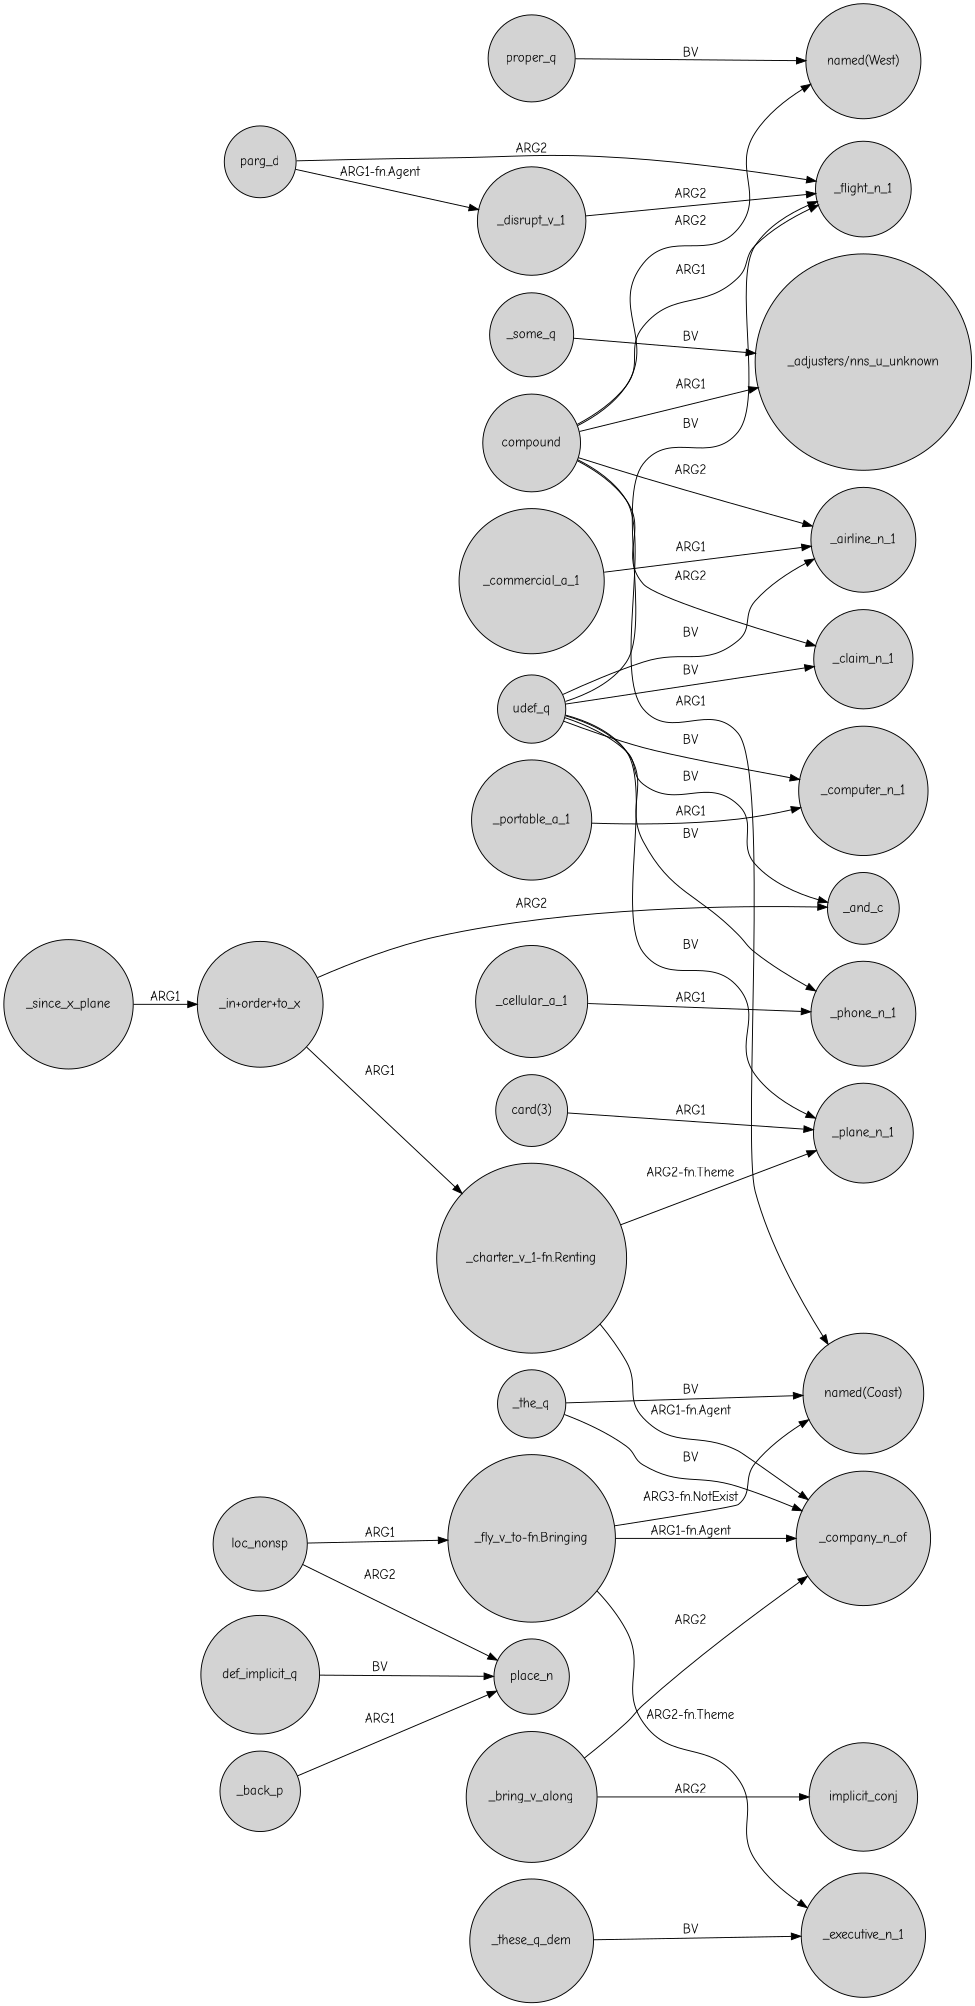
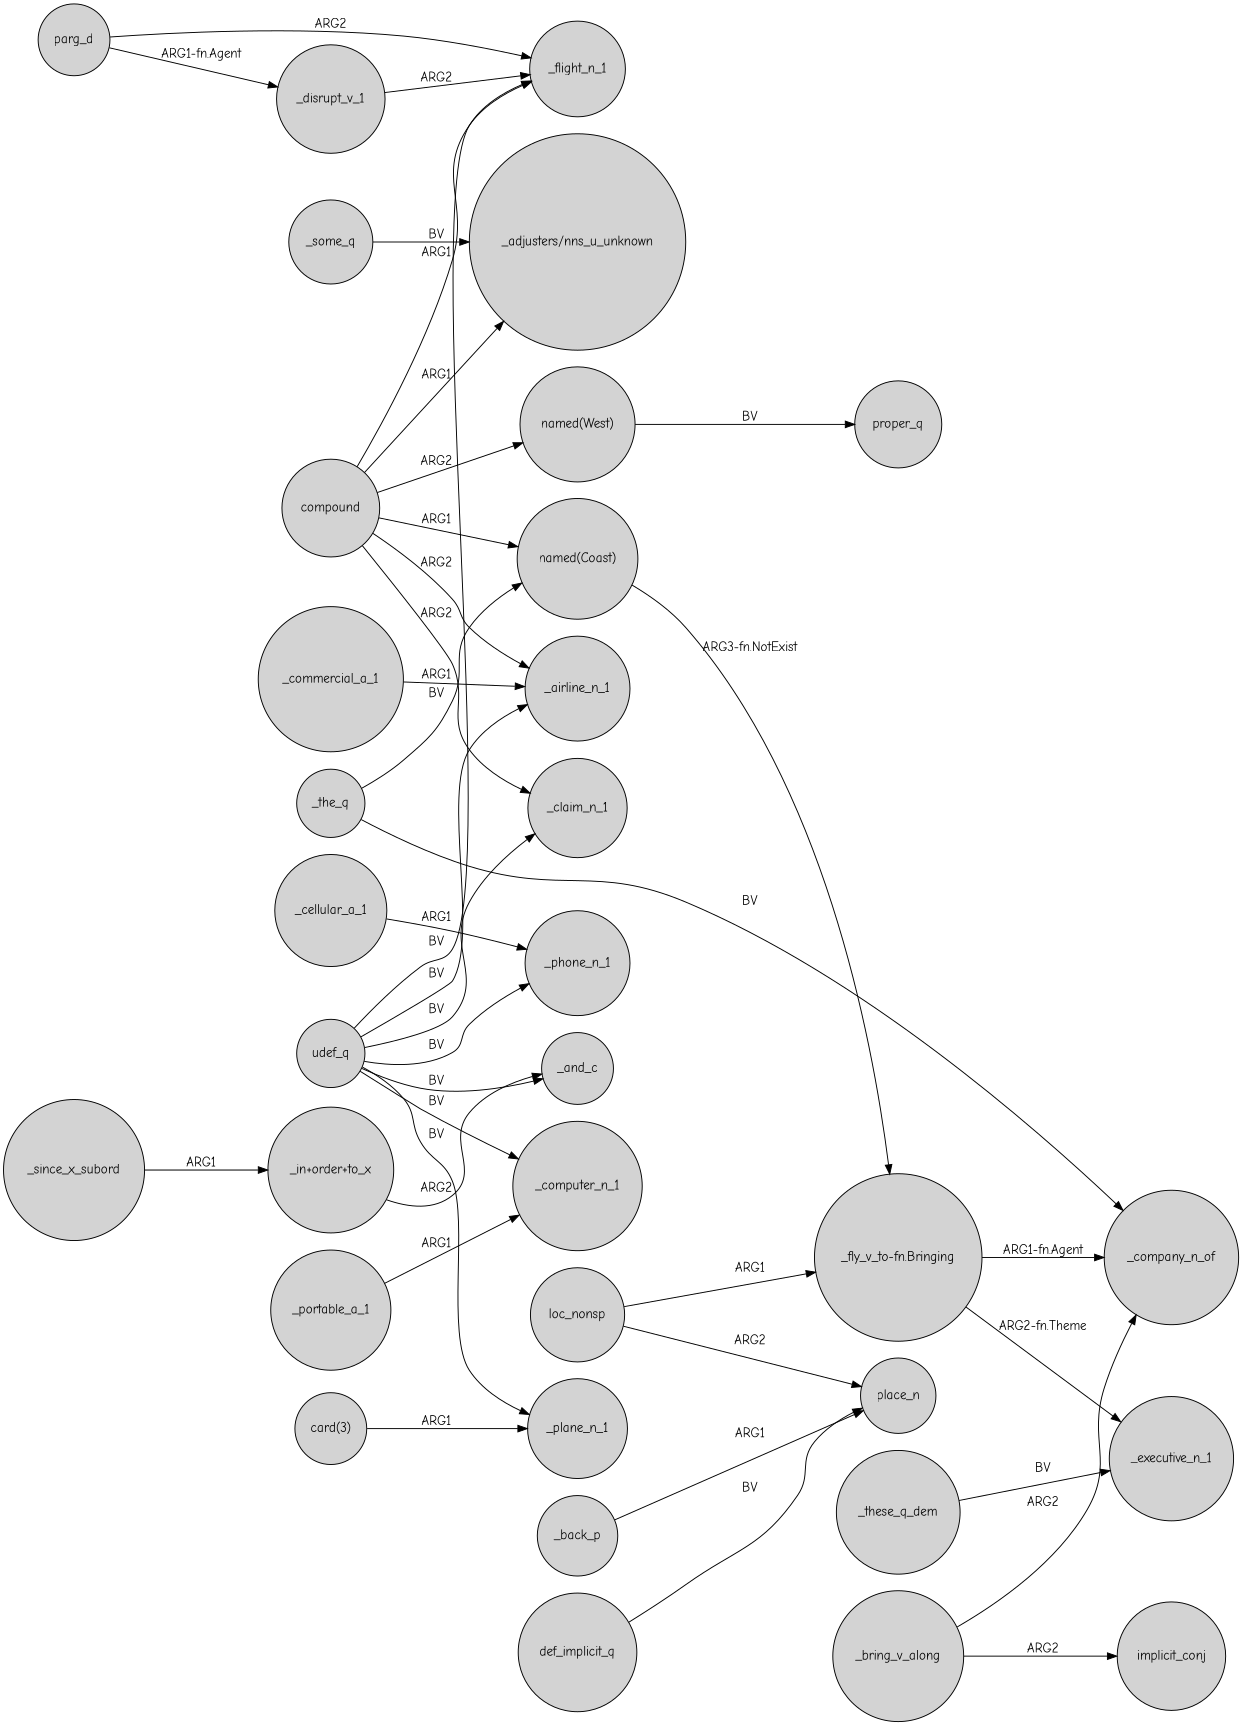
edge "proper_q" -> "named(West)": reversed
node "_since_x_plane": label "_since_x_plane" -> "_since_x_subord"
node "_charter_v_1-fn.Renting": removed
edge "_fly_v_to-fn.Bringing" -> "named(Coast)": reversed
